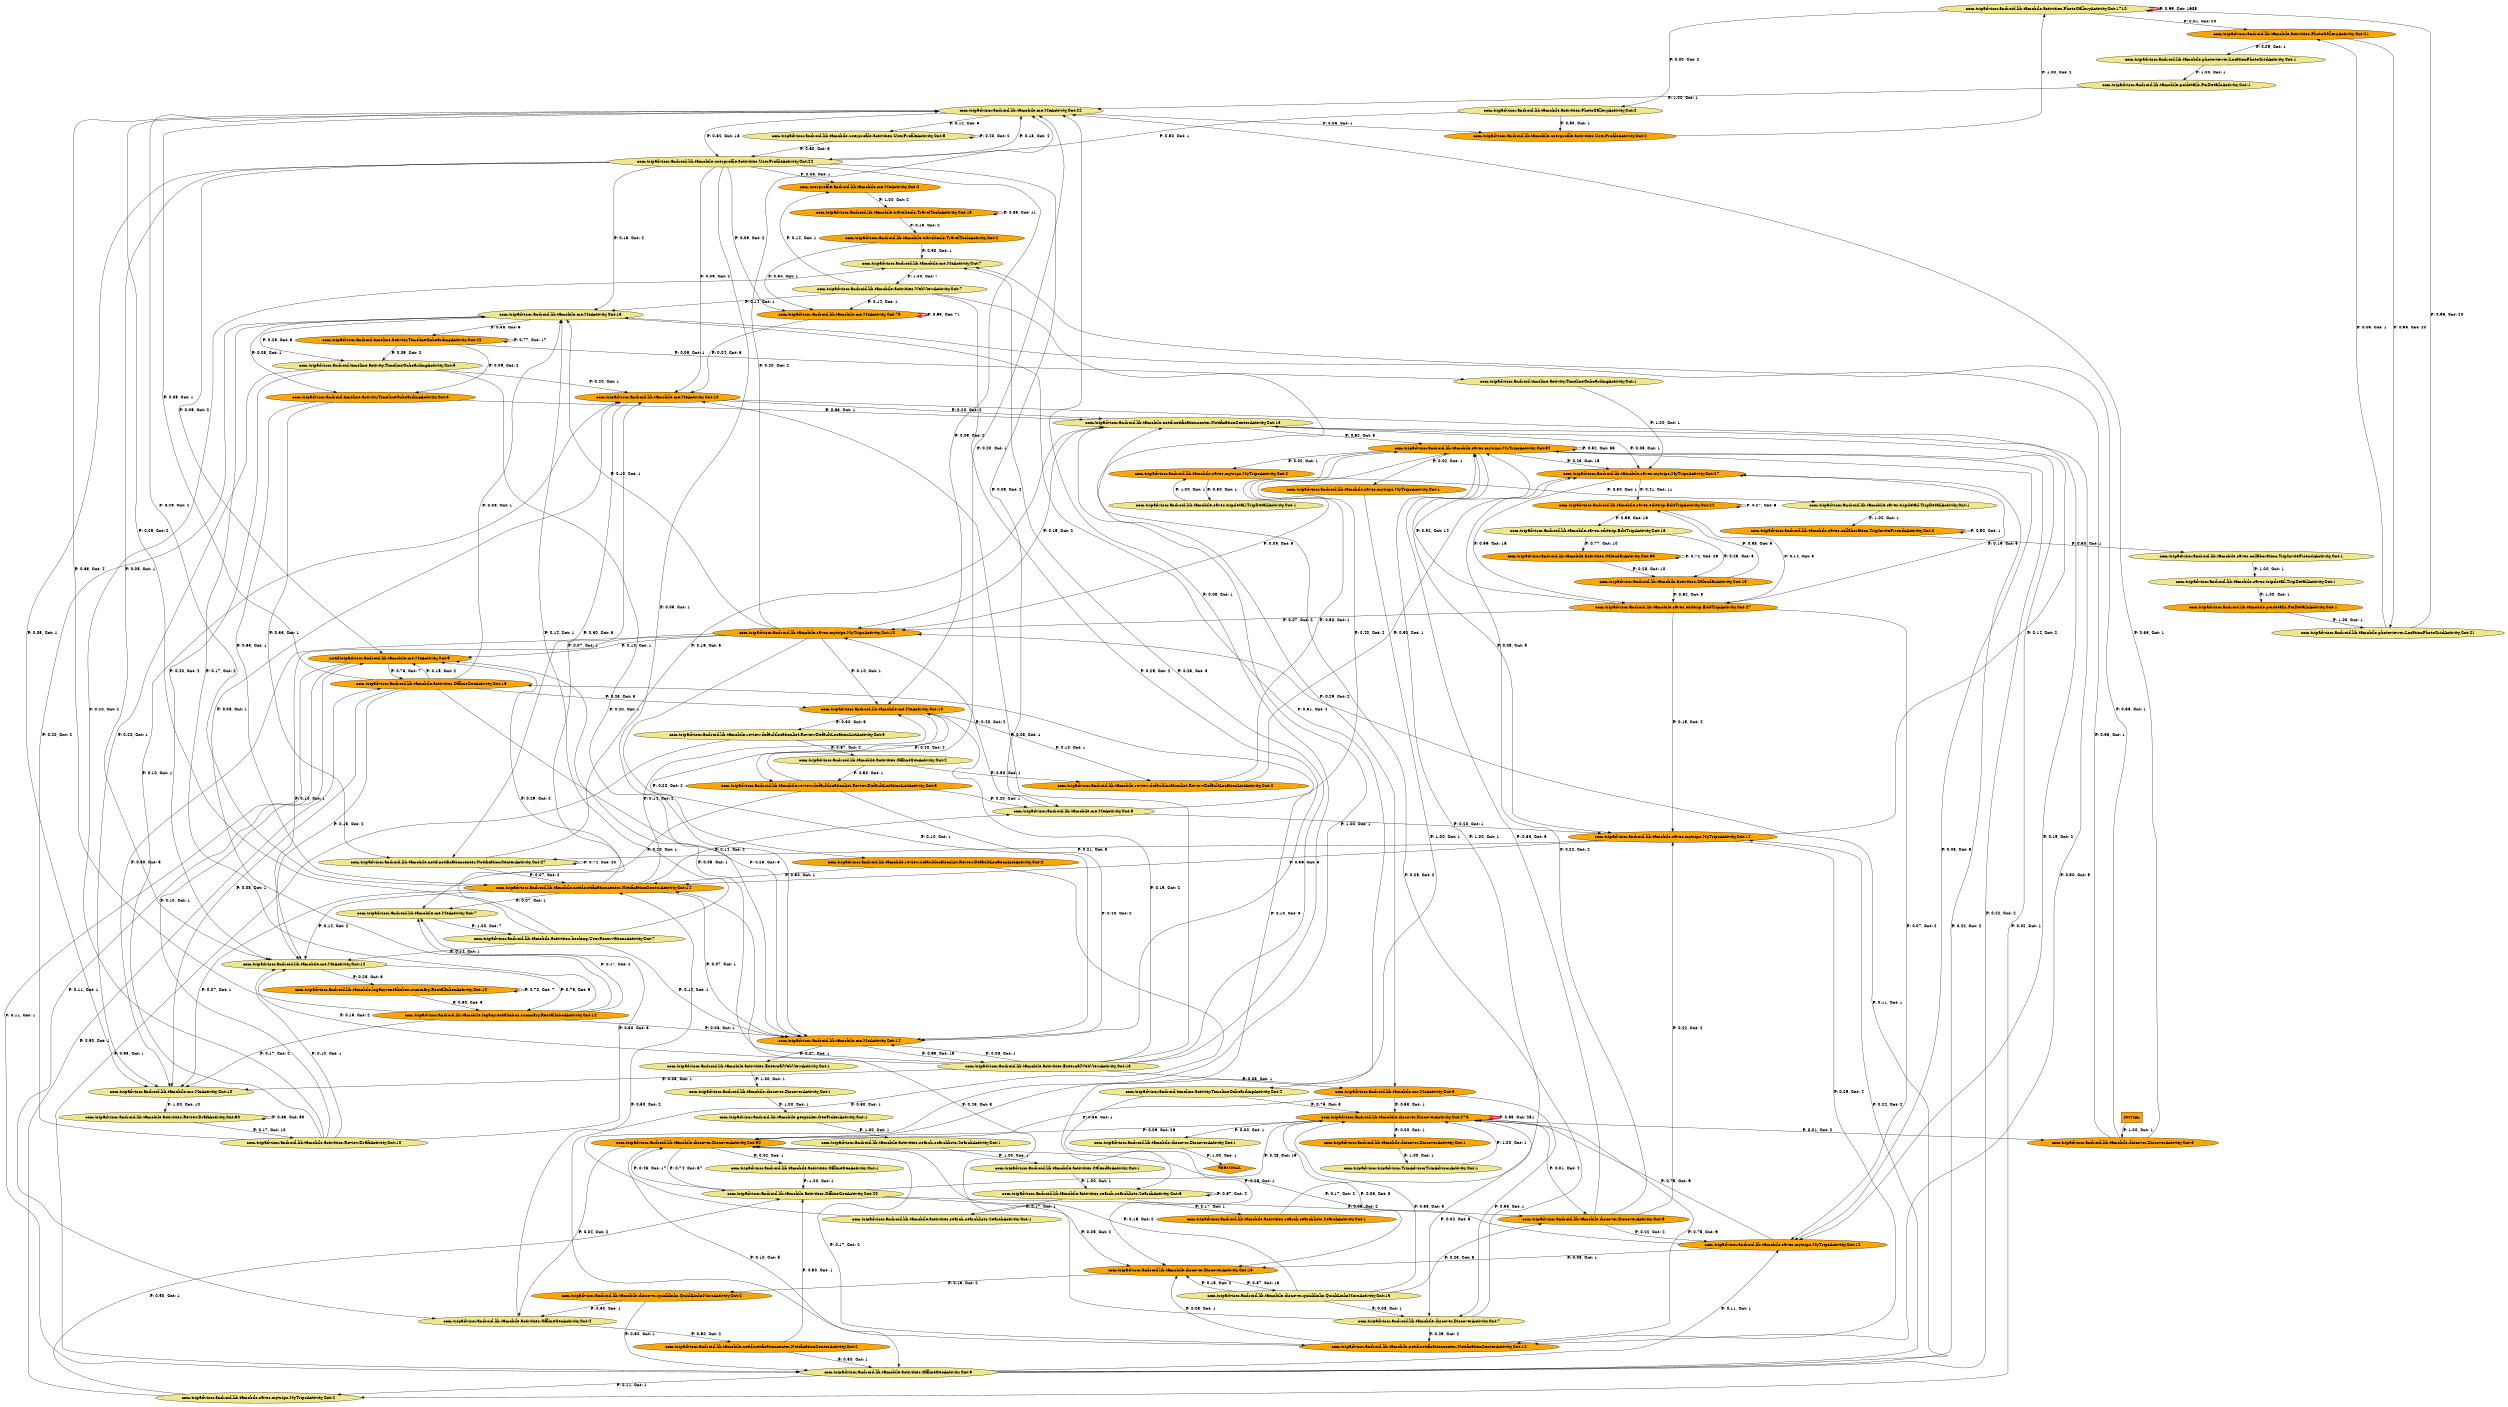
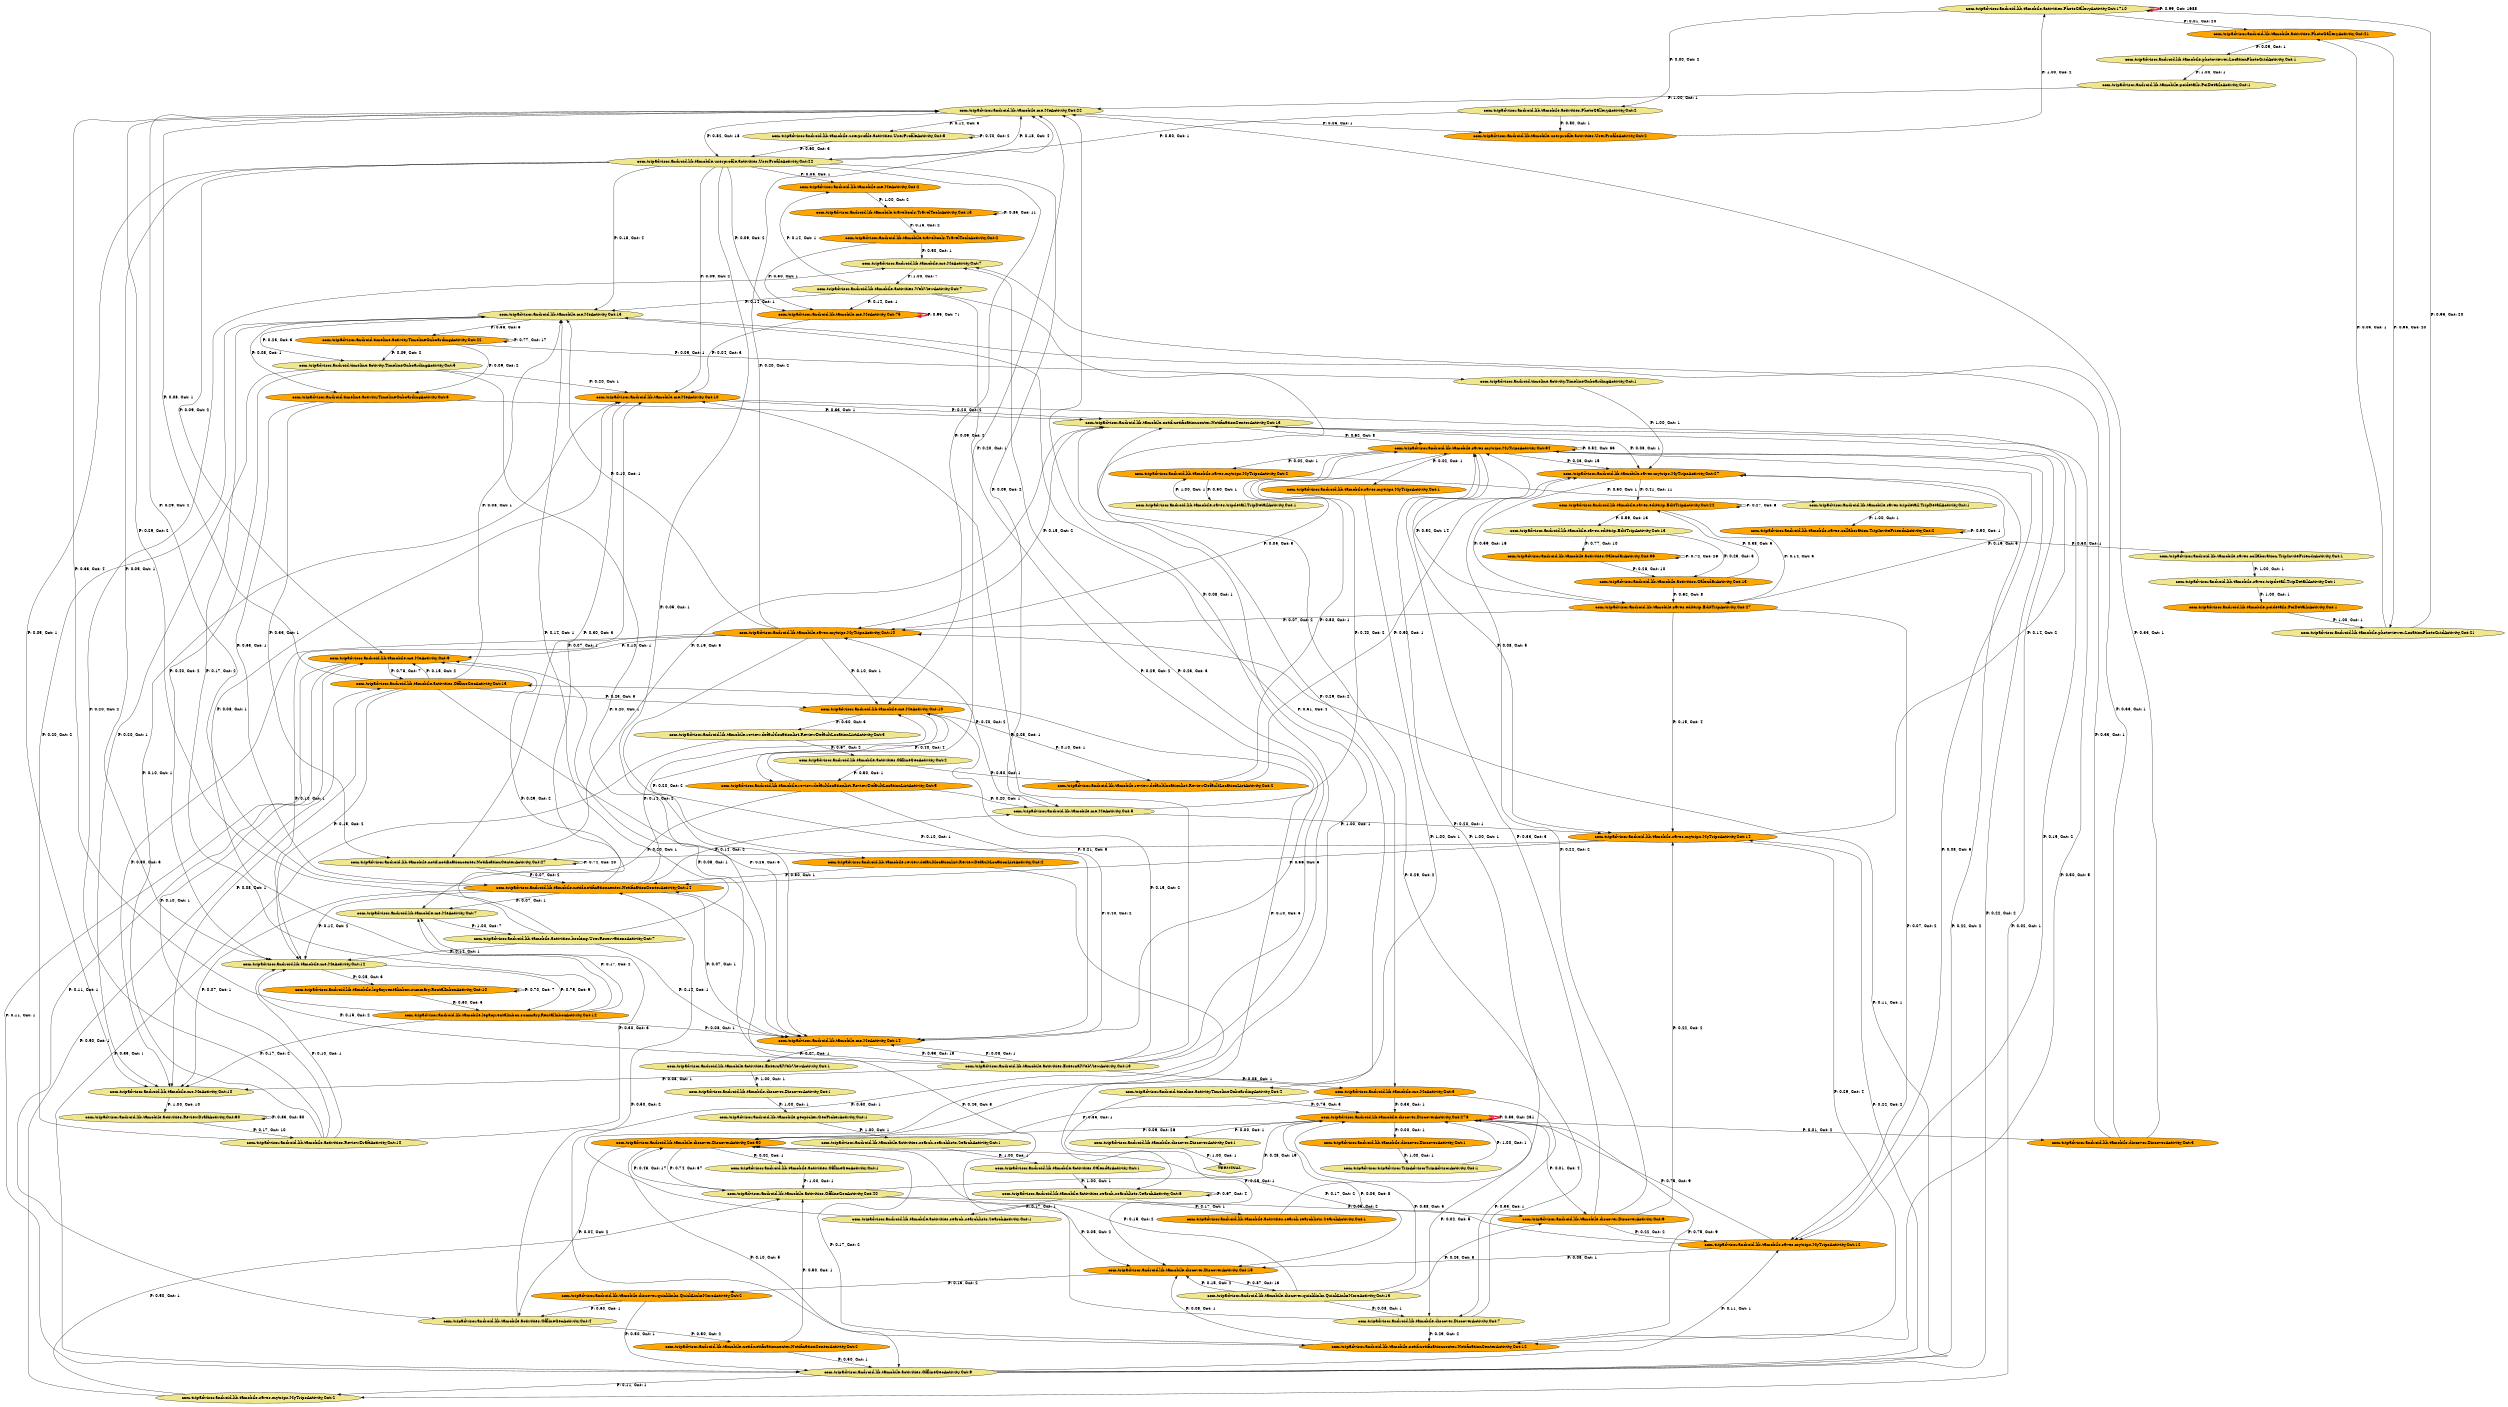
node "com.userprofile.android.lib.tamobile.me.MeActivity,Cnt:2": label "com.userprofile.android.lib.tamobile.me.MeActivity,Cnt:2" -> "com.tripadvisor.android.lib.tamobile.me.MeActivity,Cnt:2"
node "notif.tripadvisor.android.lib.tamobile.me.MeActivity,Cnt:9": label "notif.tripadvisor.android.lib.tamobile.me.MeActivity,Cnt:9" -> "com.tripadvisor.android.lib.tamobile.me.MeActivity,Cnt:9"
node "INITIAL": removed
node "TERMINAL": fillcolor orange -> khaki
